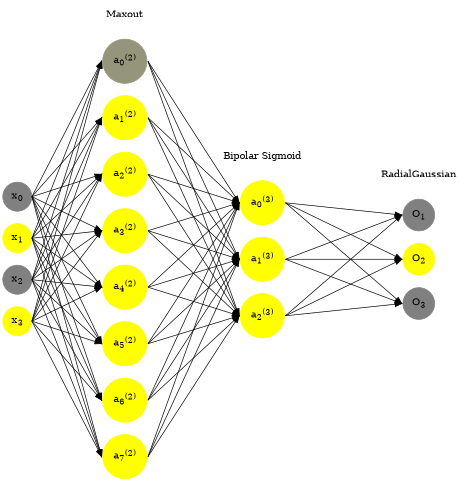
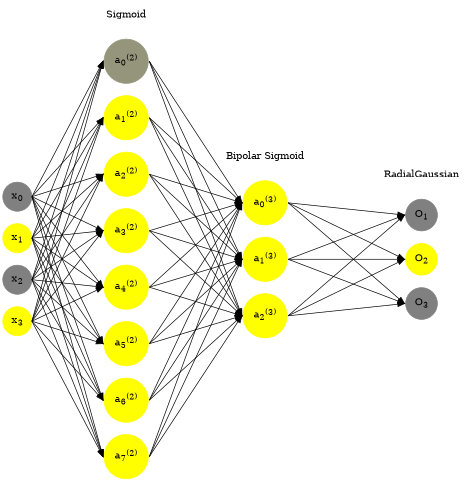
node "Maxout": label "Maxout" -> "Sigmoid"
